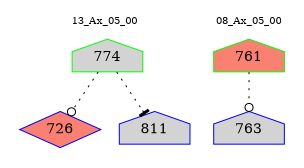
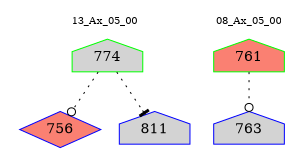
node "726": label "726" -> "756"
